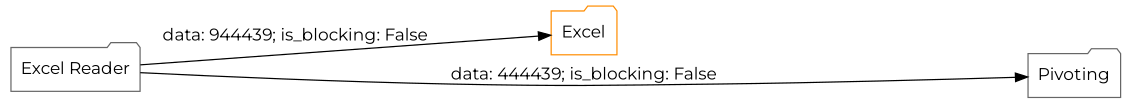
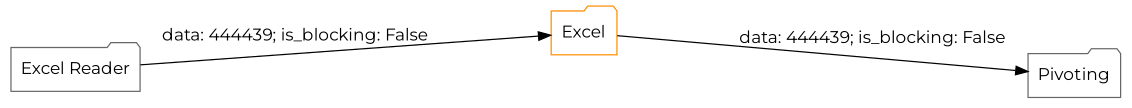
edge "Excel Reader" -> "Excel": label "data: 944439; is_blocking: False" -> "data: 444439; is_blocking: False"
edge "Excel Reader" -> "Pivoting": now "Excel" -> "Pivoting"
